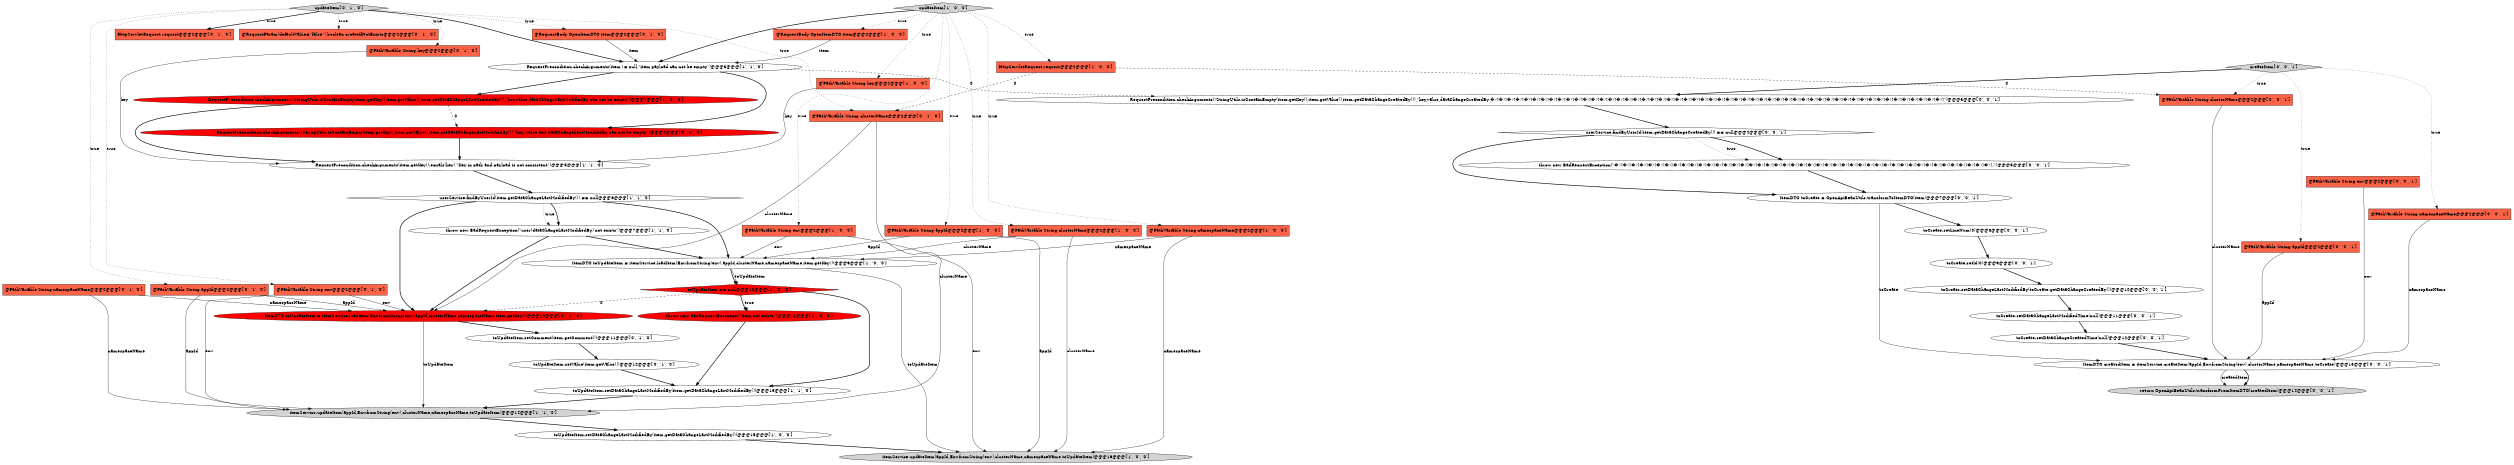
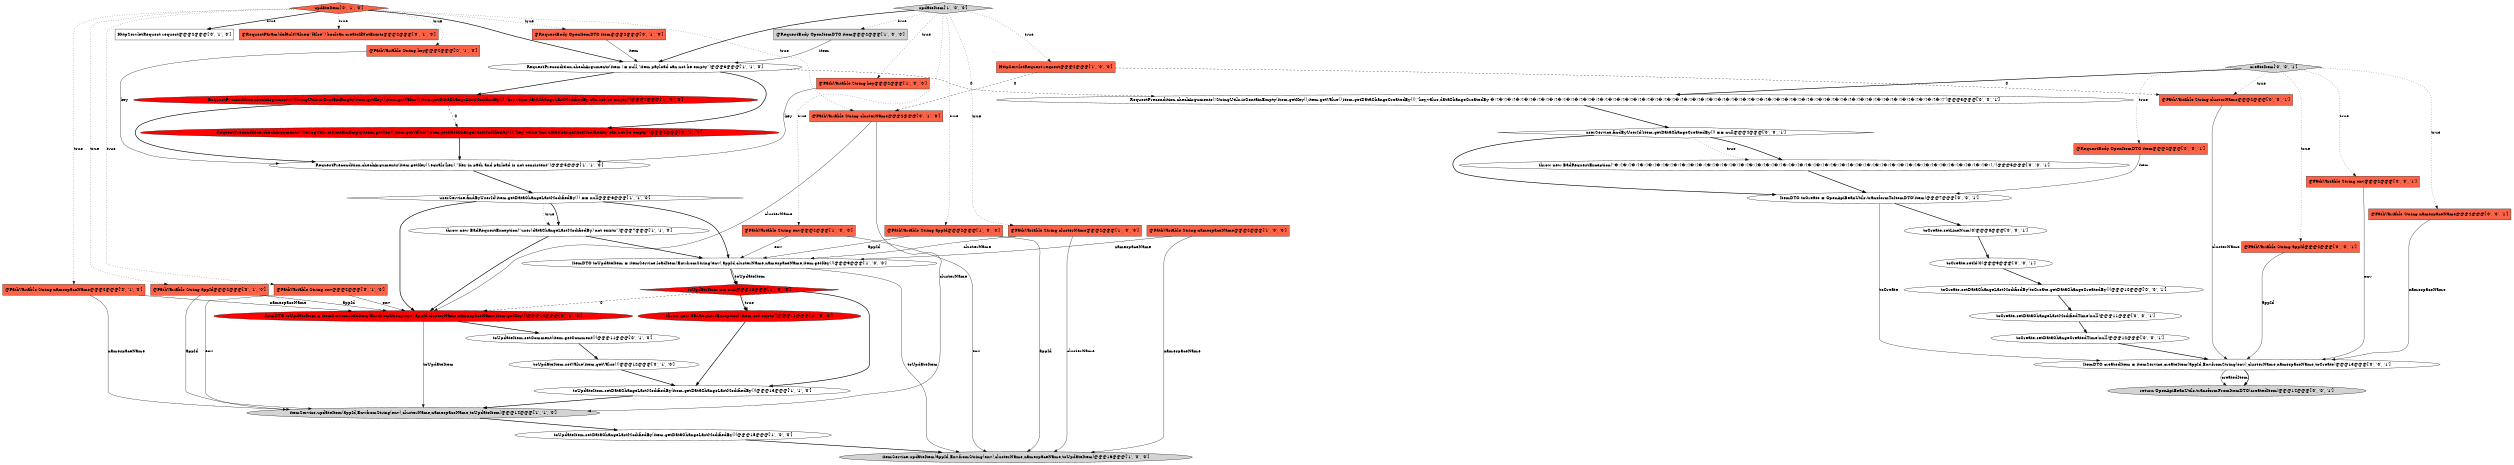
node "updateItem['0', '1', '0']": fillcolor lightgray -> tomato
node "HttpServletRequest request@@@2@@@['0', '1', '0']": fillcolor tomato -> white
node "@RequestBody OpenItemDTO item@@@2@@@['1', '0', '0']": fillcolor tomato -> lightgray
edge "updateItem['0', '1', '0']" -> "@PathVariable String namespaceName@@@2@@@['0', '1', '0']": added, label "true"
edge "createItem['0', '0', '1']" -> "@PathVariable String env@@@2@@@['0', '0', '1']": added, label "true"
node "@RequestBody OpenItemDTO item@@@2@@@['0', '0', '1']": added
edge "updateItem['1', '0', '0']" -> "@PathVariable String namespaceName@@@2@@@['1', '0', '0']": removed, label "true"
